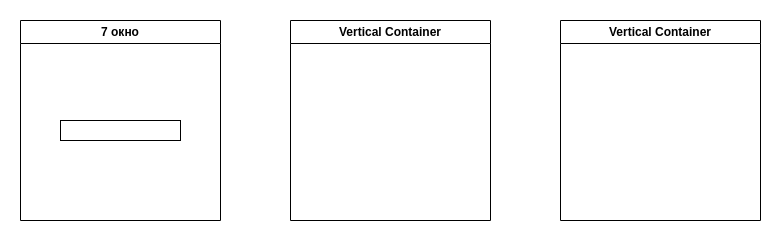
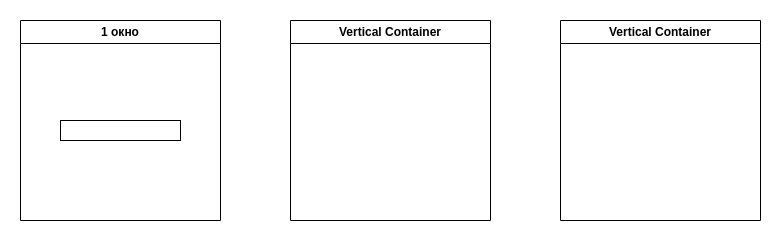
node "7 окно": label "7 окно" -> "1 окно"
